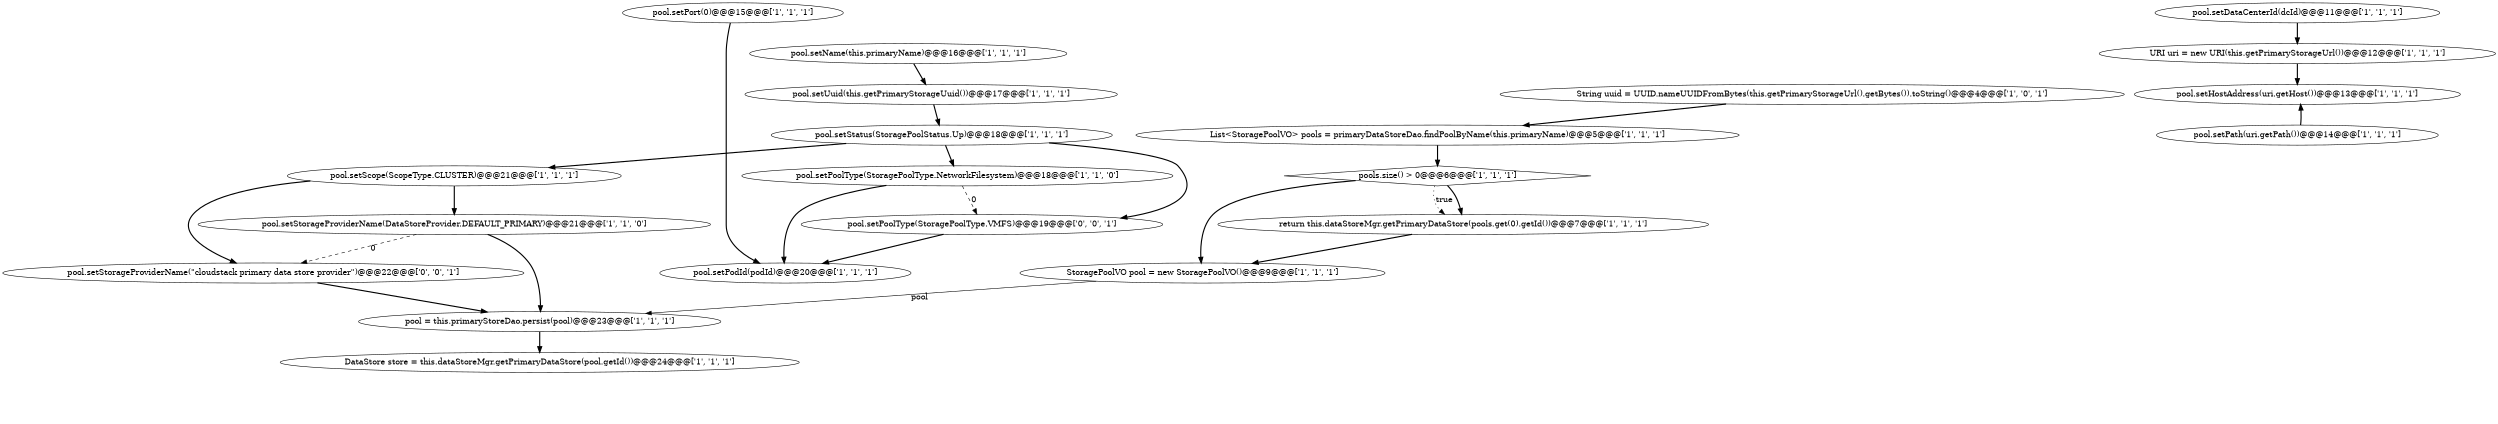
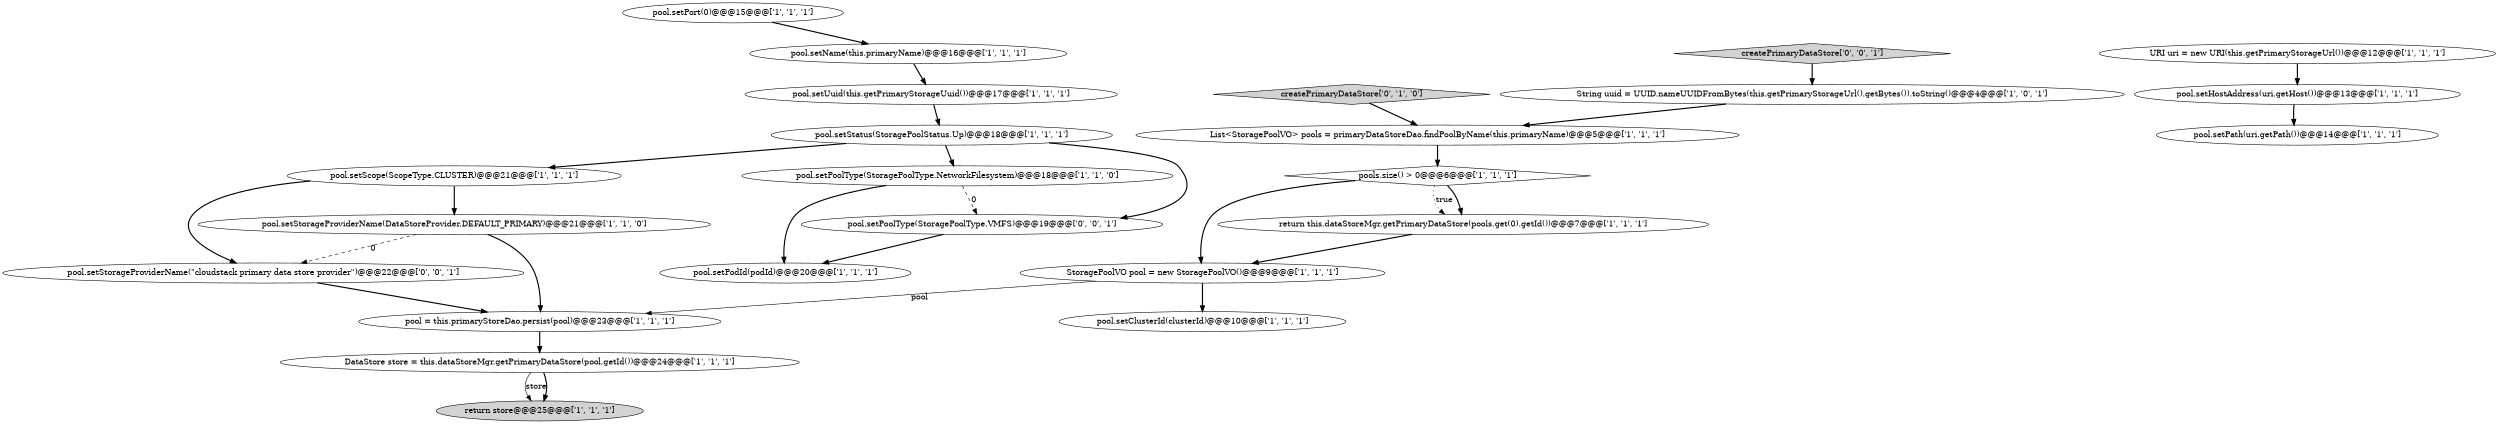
node "pool.setDataCenterId(dcId)@@@11@@@['1', '1', '1']": removed
node "createPrimaryDataStore['0', '0', '1']": added
node "createPrimaryDataStore['0', '1', '0']": added
edge "pool.setPath(uri.getPath())@@@14@@@['1', '1', '1']" -> "pool.setHostAddress(uri.getHost())@@@13@@@['1', '1', '1']": reversed
edge "pool.setPort(0)@@@15@@@['1', '1', '1']" -> "pool.setPodId(podId)@@@20@@@['1', '1', '1']": now "pool.setPort(0)@@@15@@@['1', '1', '1']" -> "pool.setName(this.primaryName)@@@16@@@['1', '1', '1']"
node "pool.setClusterId(clusterId)@@@10@@@['1', '1', '1']": added
node "return store@@@25@@@['1', '1', '1']": added
